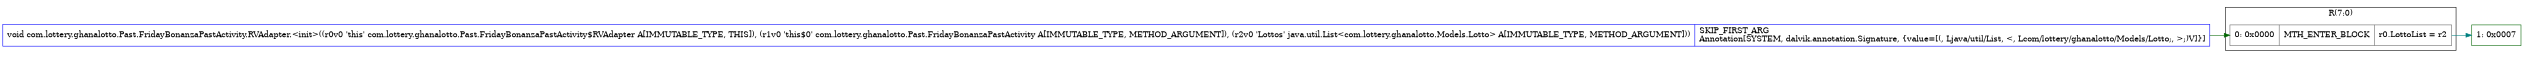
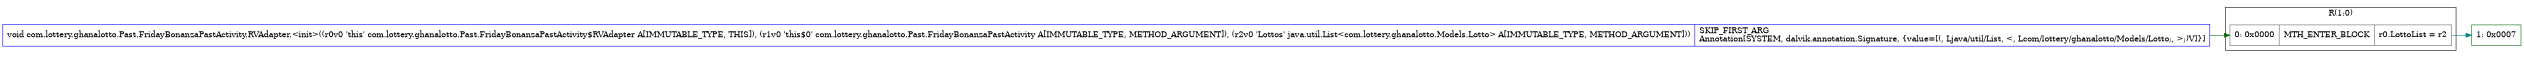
cluster "R(7:0)": label "R(7:0)" -> "R(1:0)"
